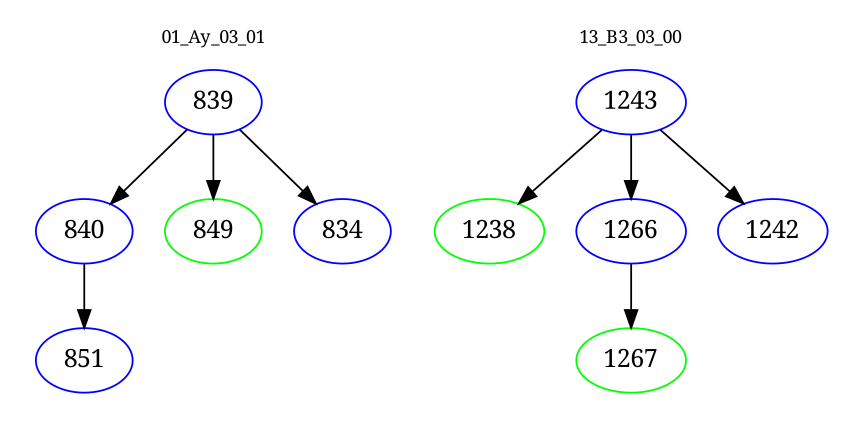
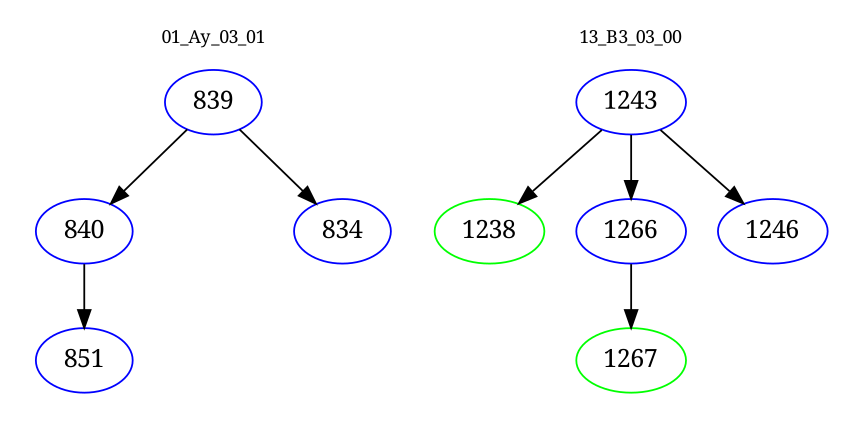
node "849": removed
node "1242": label "1242" -> "1246"
